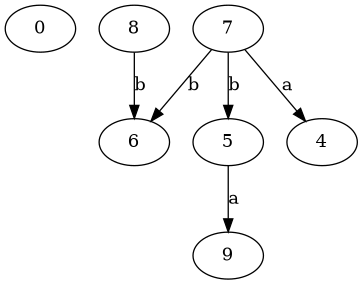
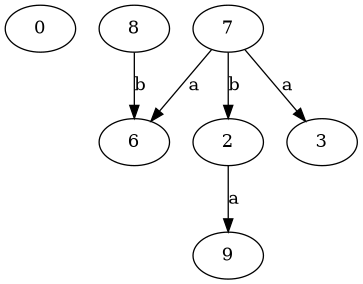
edge "7" -> "6": label "b" -> "a"
node "5": label "5" -> "2"
node "4": label "4" -> "3"
